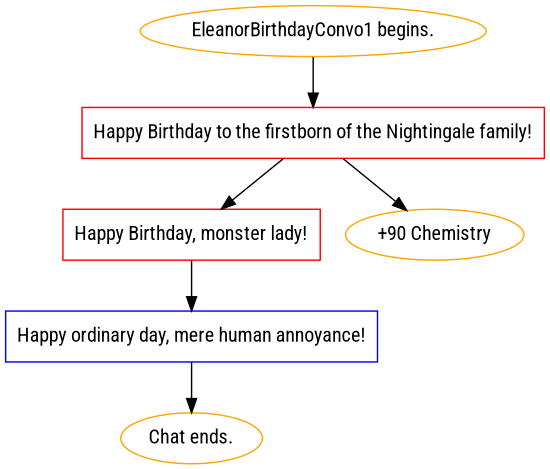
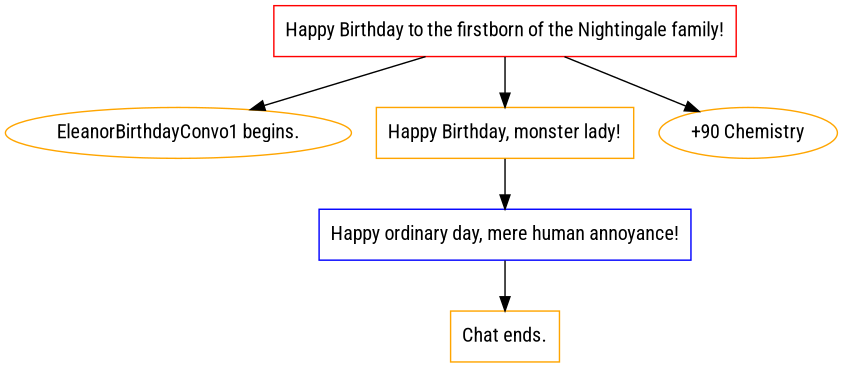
edge "EleanorBirthdayConvo1 begins." -> "Happy Birthday to the firstborn of the Nightingale family!": reversed
node "Happy Birthday, monster lady!": color red -> orange
node "Chat ends.": shape ellipse -> box
